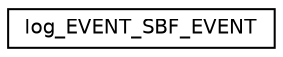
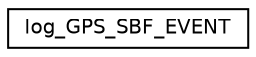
node "log_EVENT_SBF_EVENT": label "log_EVENT_SBF_EVENT" -> "log_GPS_SBF_EVENT"
